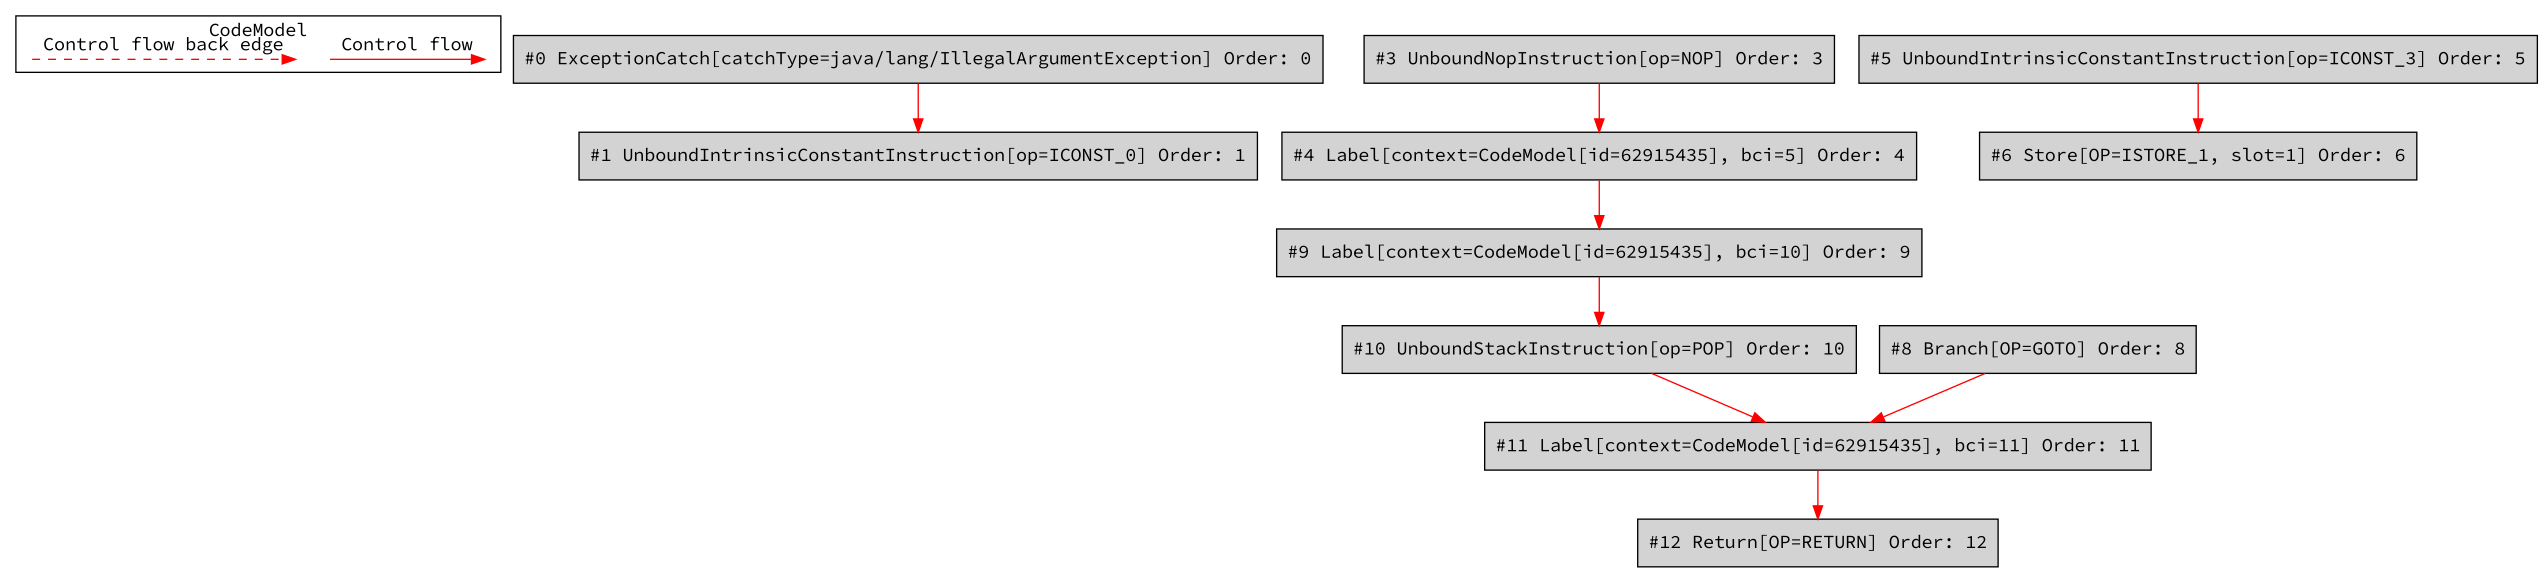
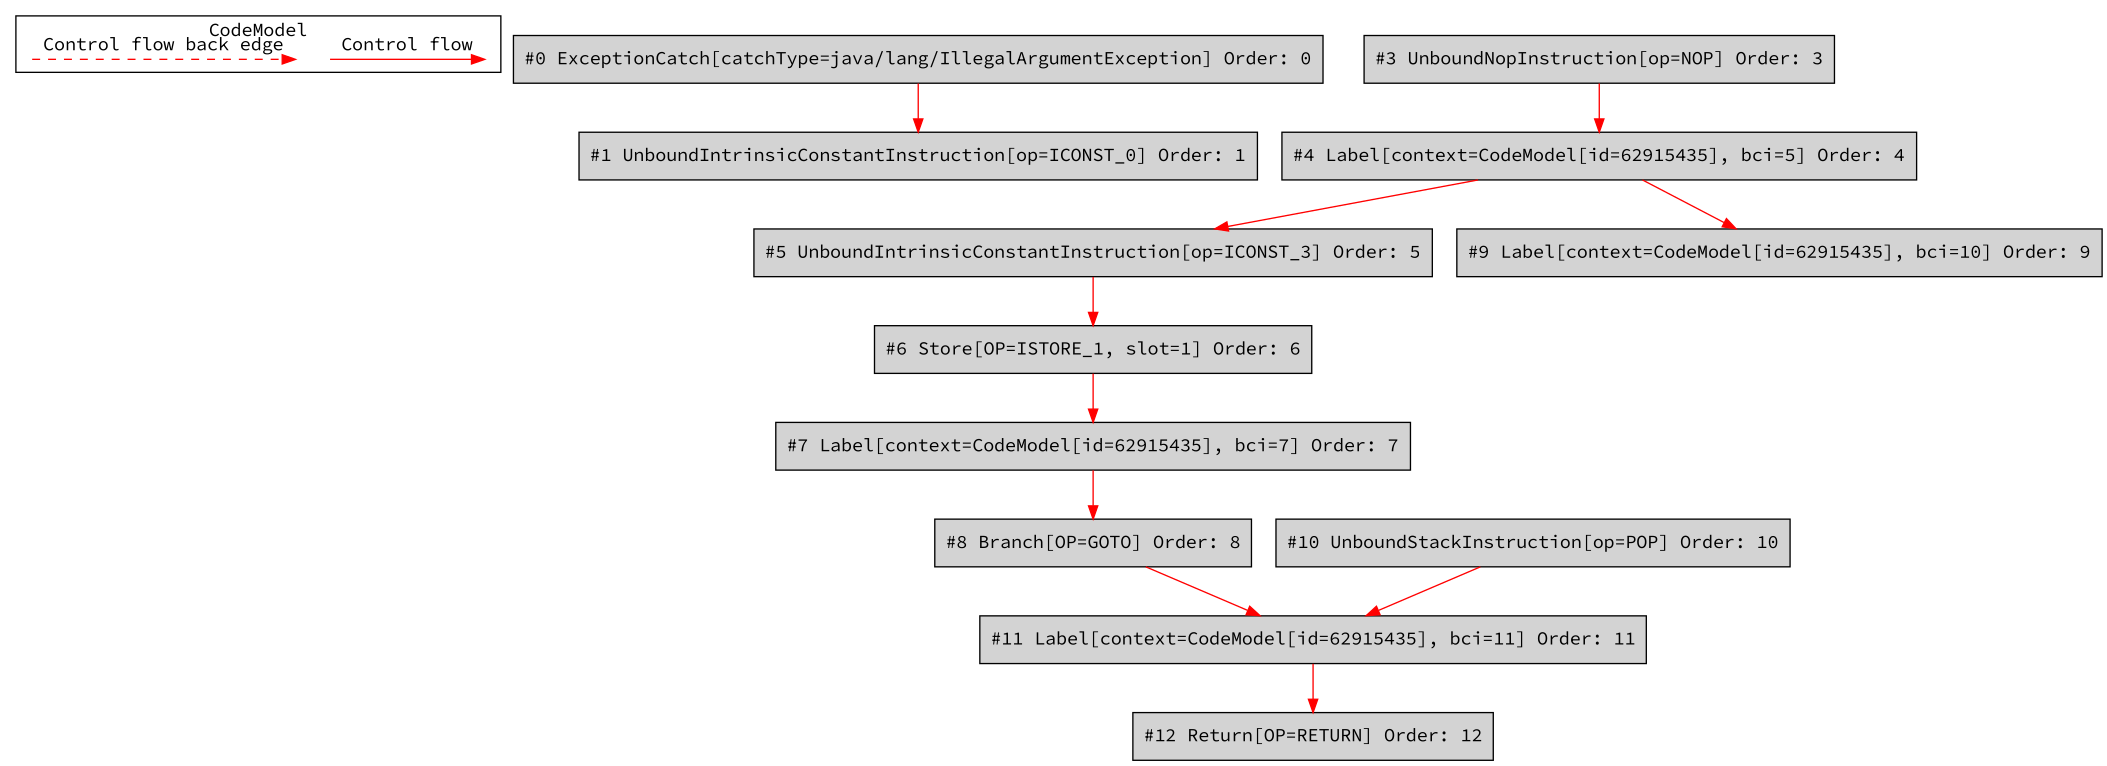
edge "#4 Label[context=CodeModel[id=62915435], bci=5] Order: 4" -> "#5 UnboundIntrinsicConstantInstruction[op=ICONST_3] Order: 5": added
edge "#9 Label[context=CodeModel[id=62915435], bci=10] Order: 9" -> "#10 UnboundStackInstruction[op=POP] Order: 10": removed
node "#7 Label[context=CodeModel[id=62915435], bci=7] Order: 7": added
